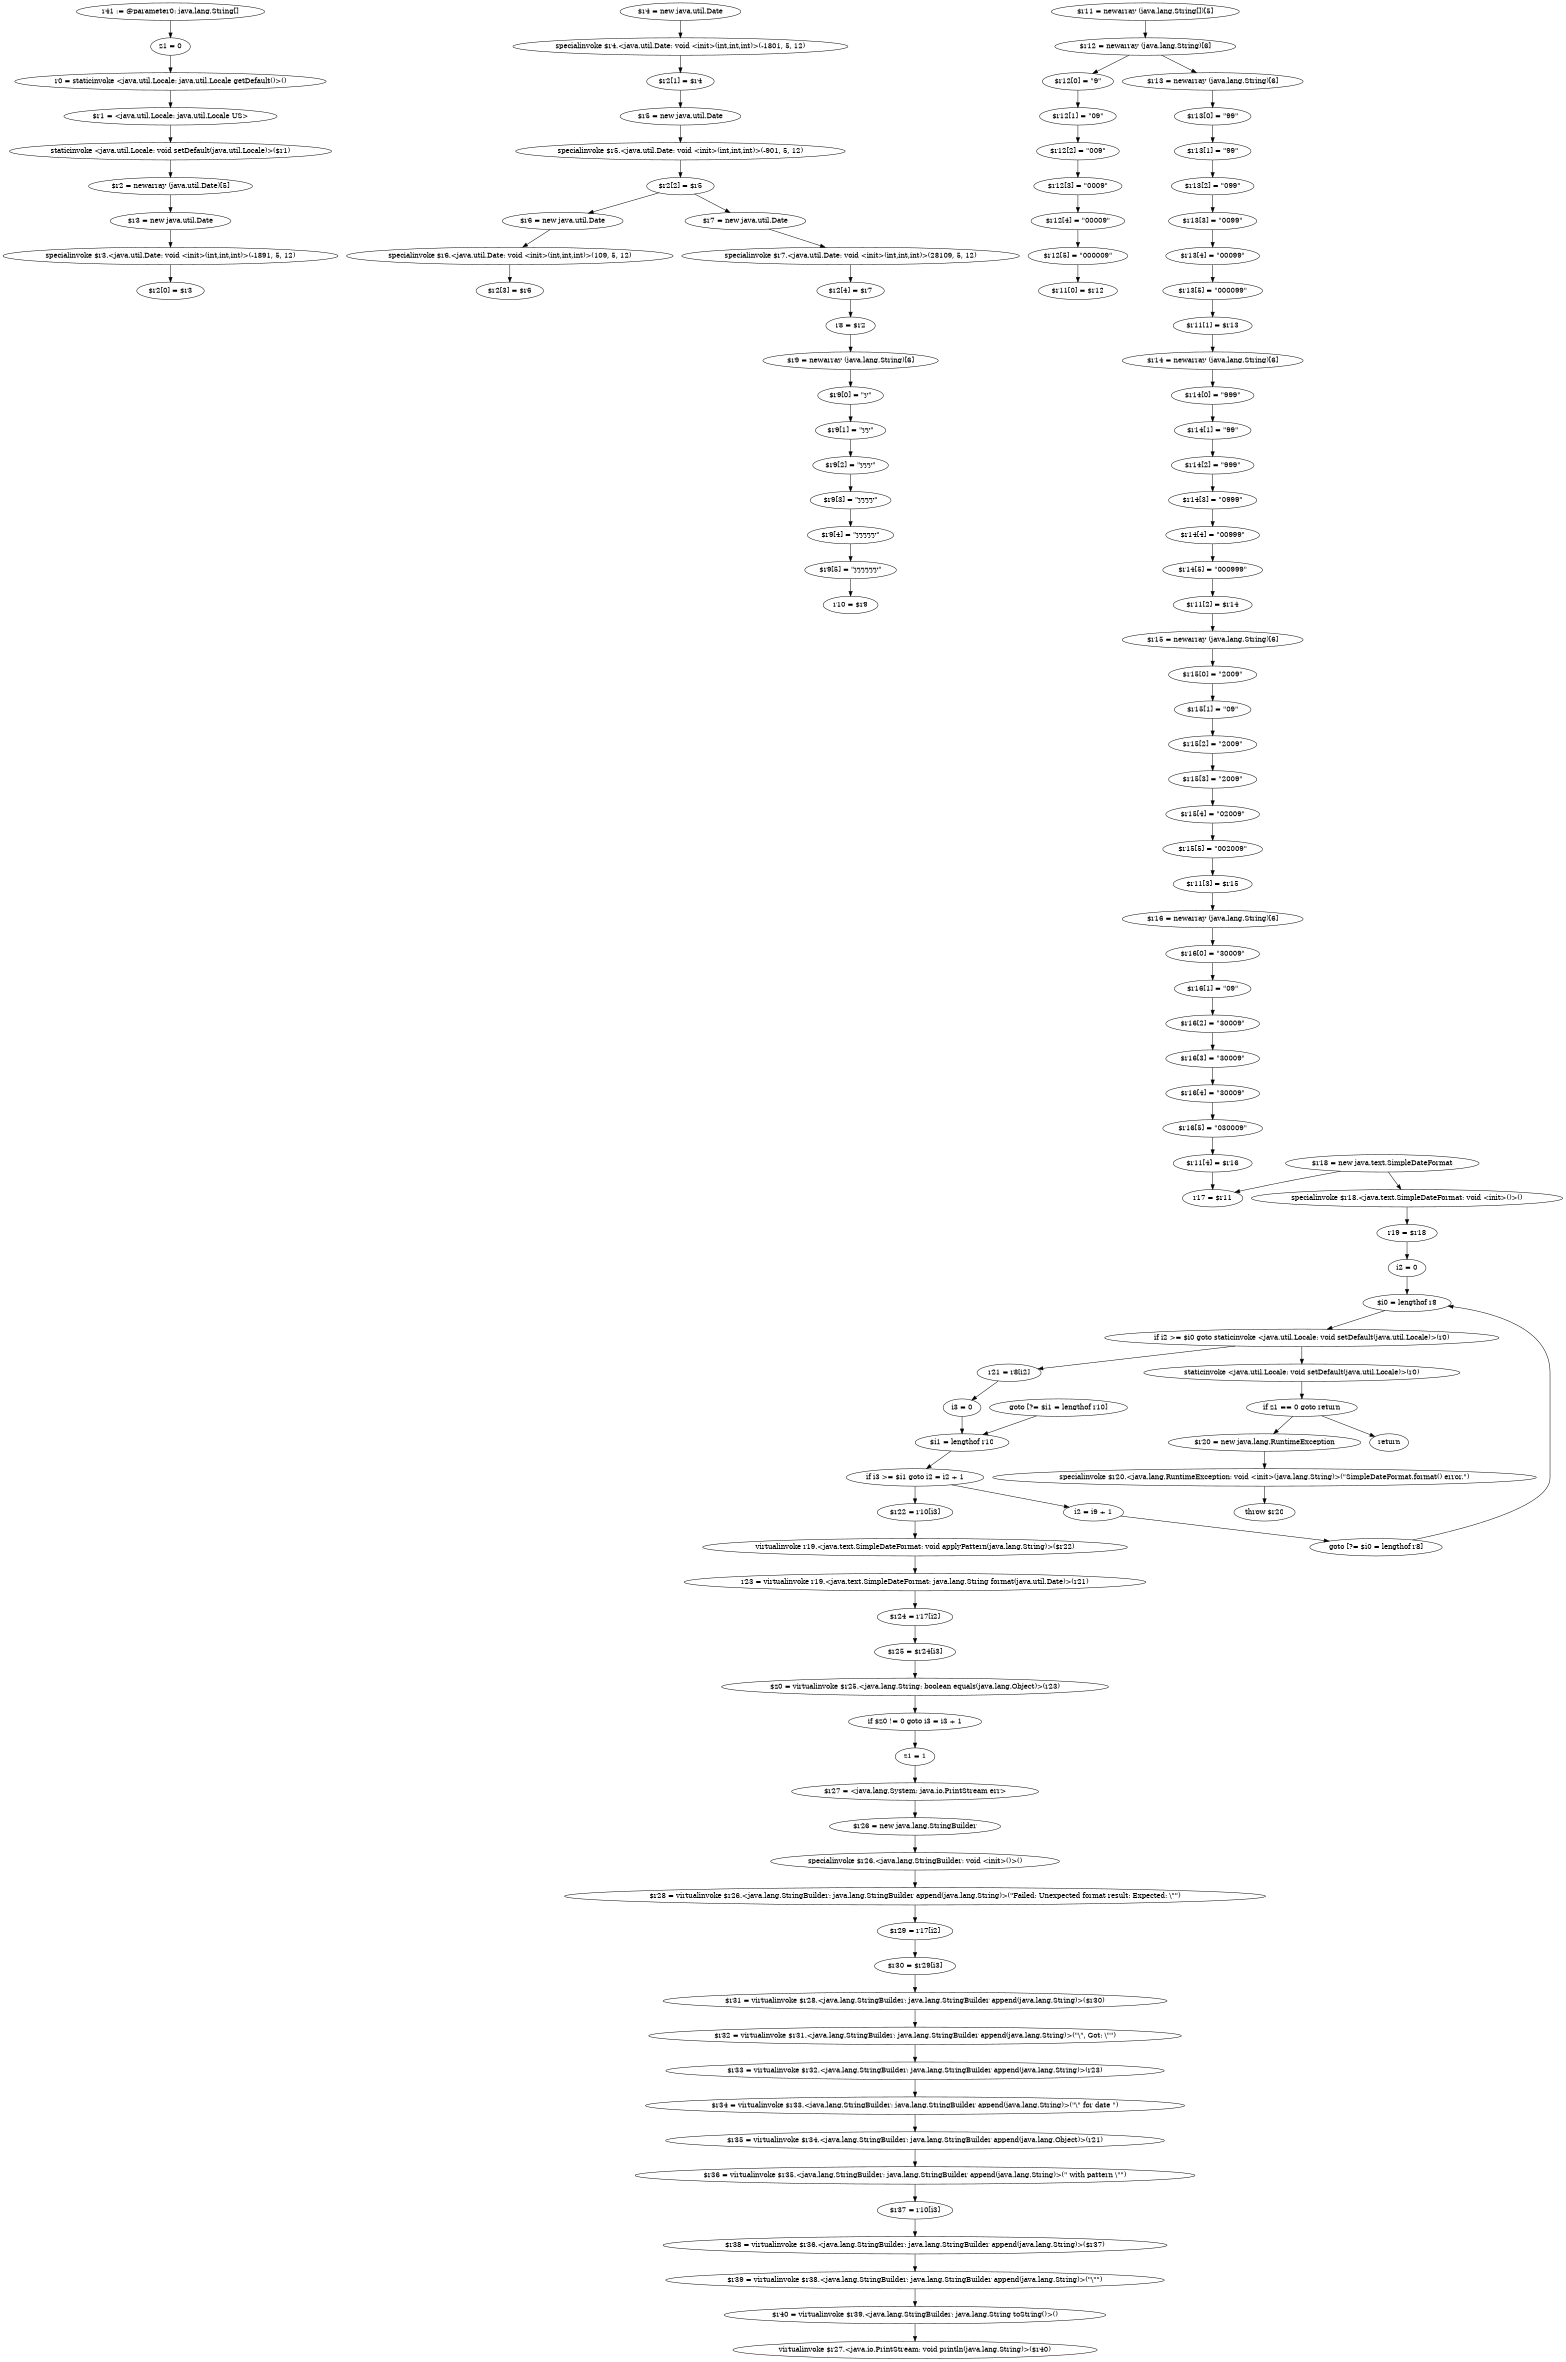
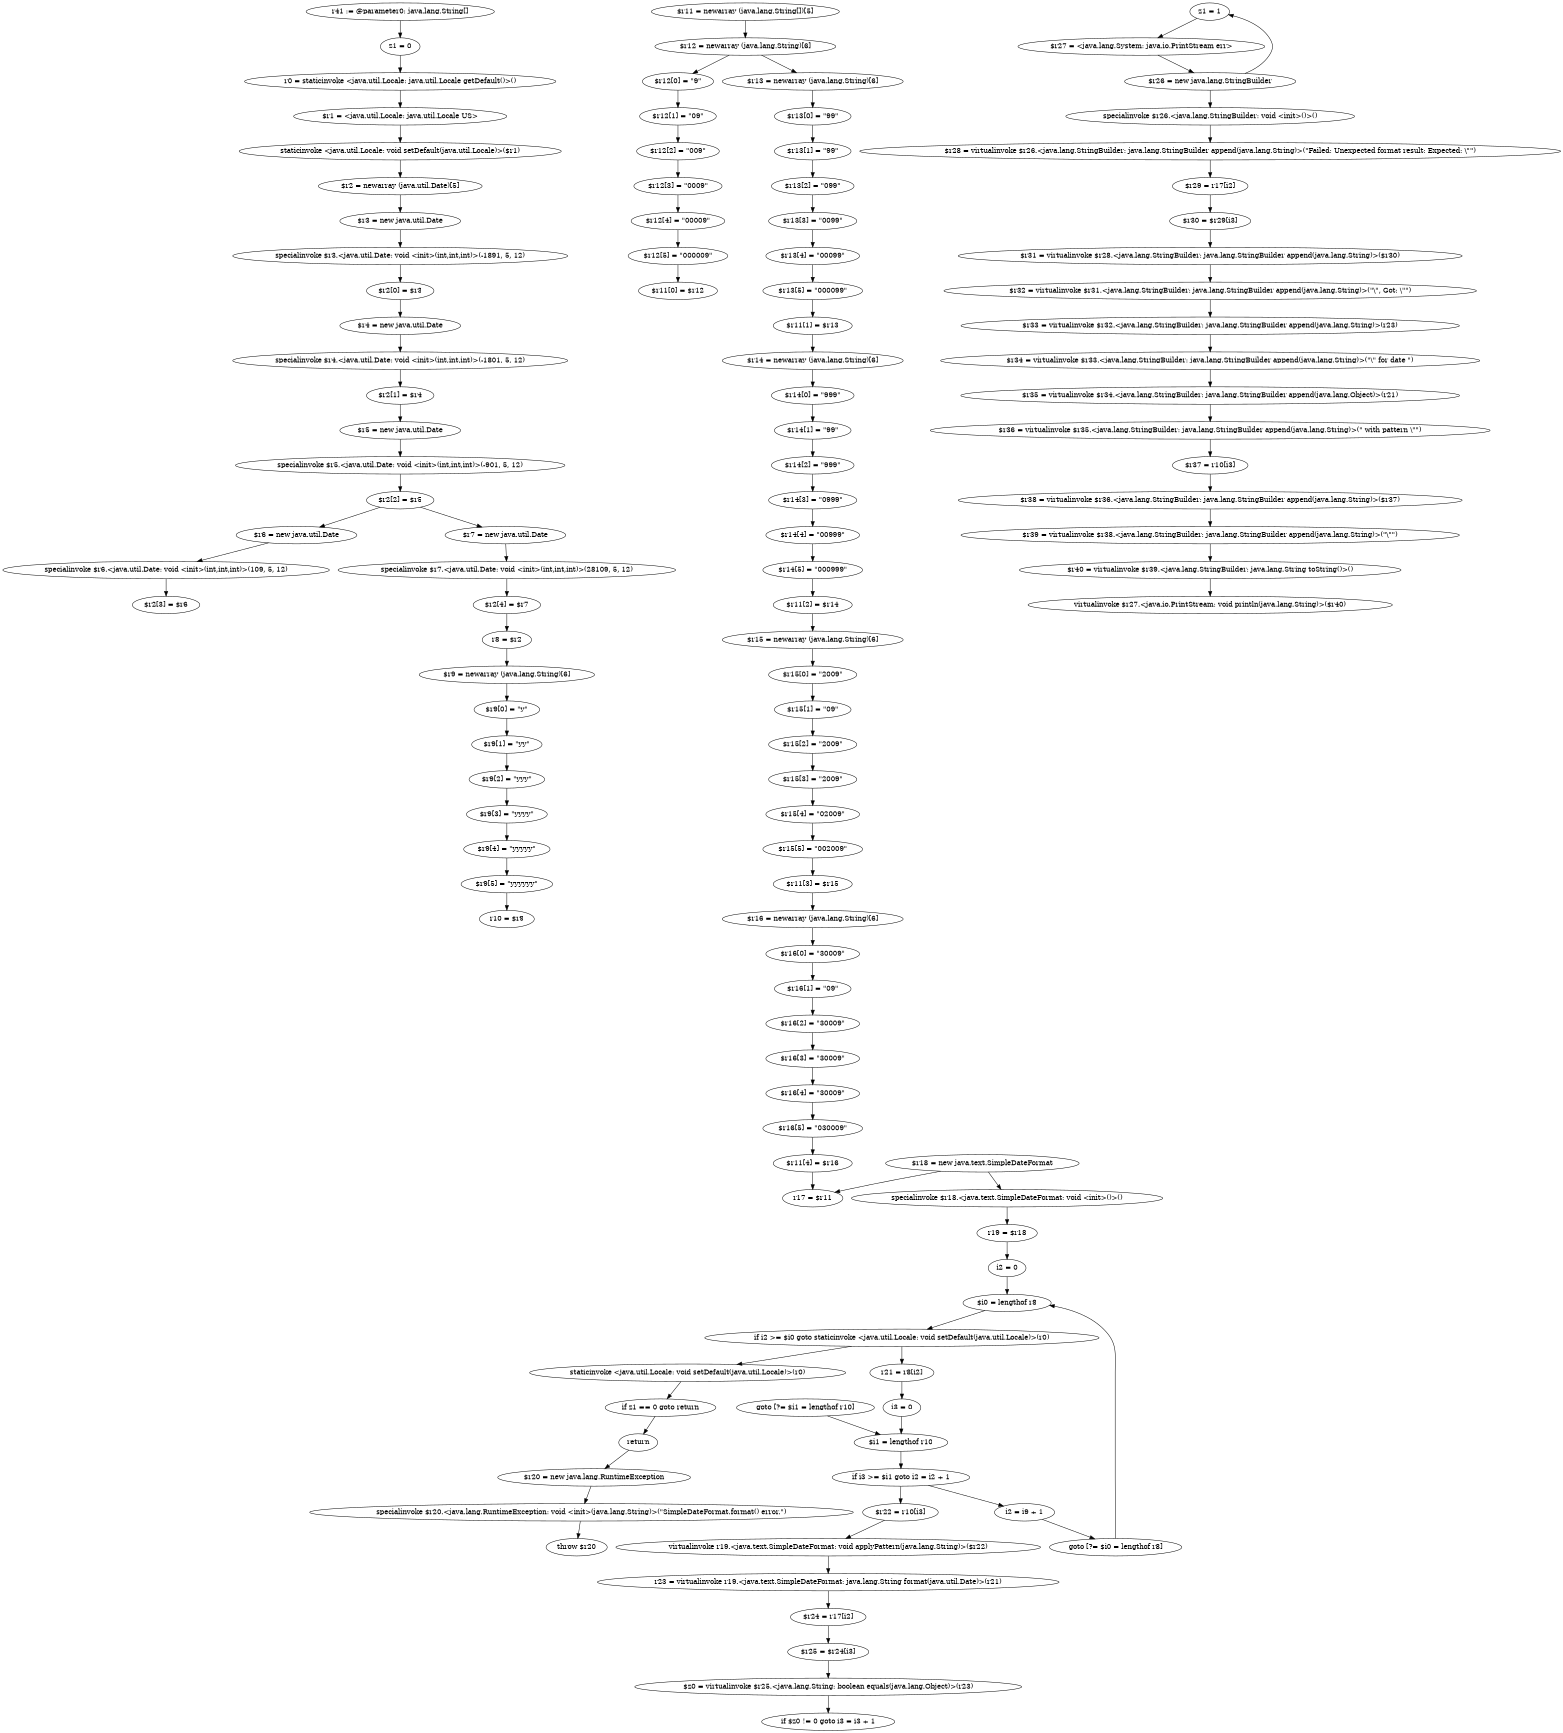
edge "$r2[0] = $r3" -> "$r4 = new java.util.Date": added
edge "if z1 == 0 goto return" -> "$r20 = new java.lang.RuntimeException": now "return" -> "$r20 = new java.lang.RuntimeException"
edge "if $z0 != 0 goto i3 = i3 + 1" -> "z1 = 1": now "$r26 = new java.lang.StringBuilder" -> "z1 = 1"
